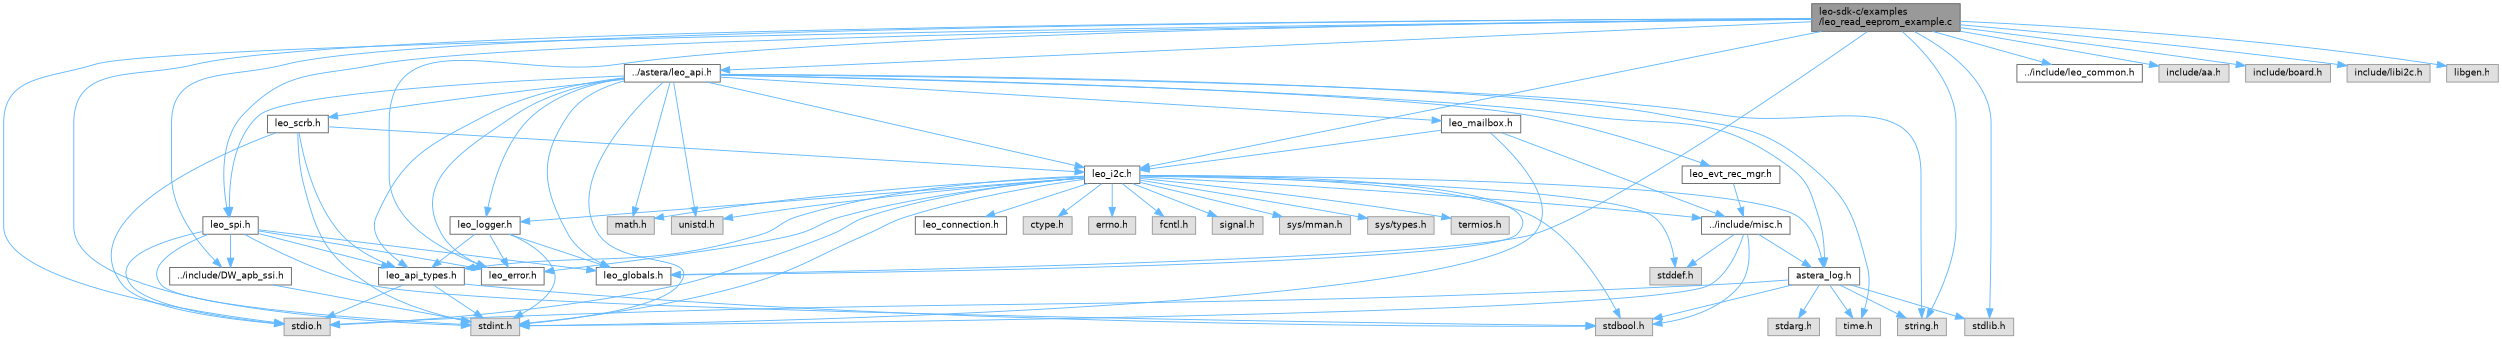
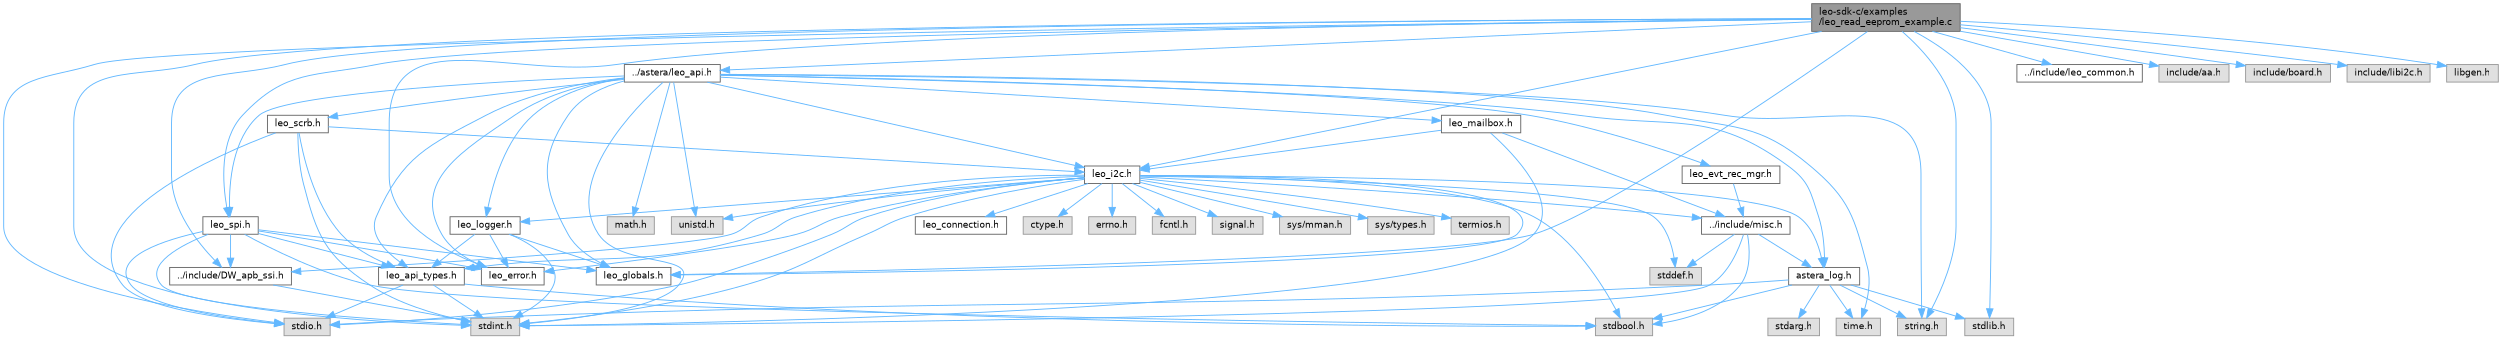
edge "leo_i2c.h" -> "math.h": now "leo_i2c.h" -> "../include/DW_apb_ssi.h"
